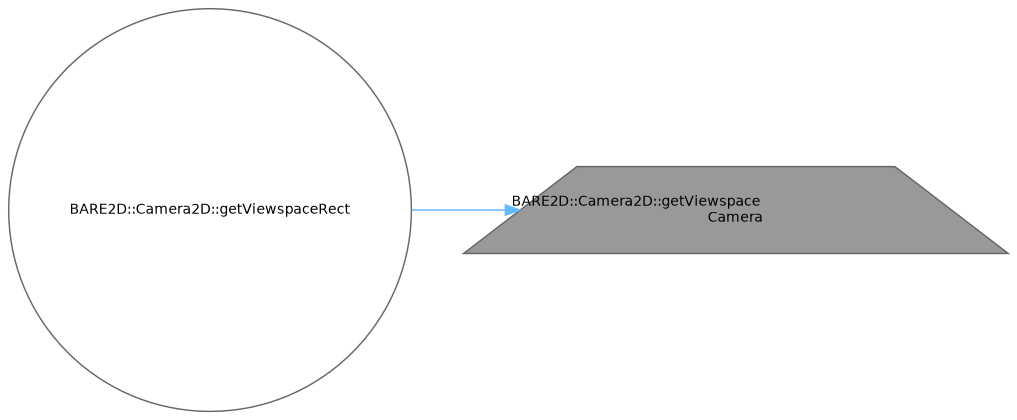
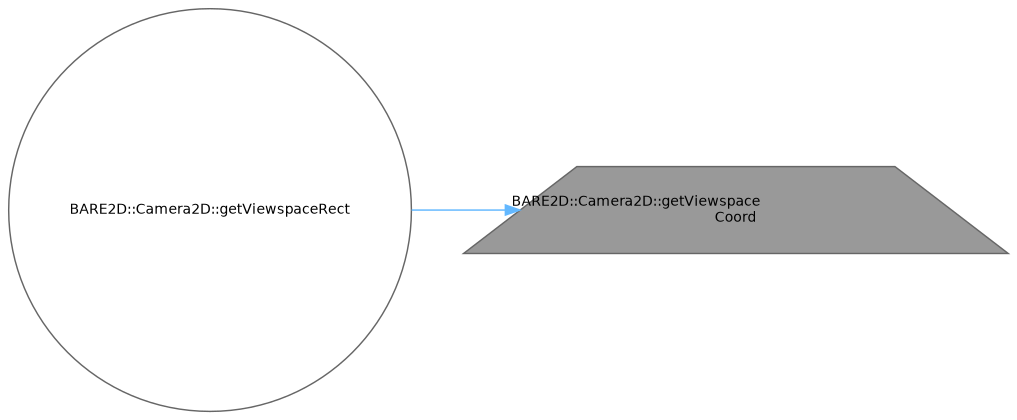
node "BARE2D::Camera2D::getViewspace Camera": label "BARE2D::Camera2D::getViewspace Camera" -> "BARE2D::Camera2D::getViewspace Coord"
